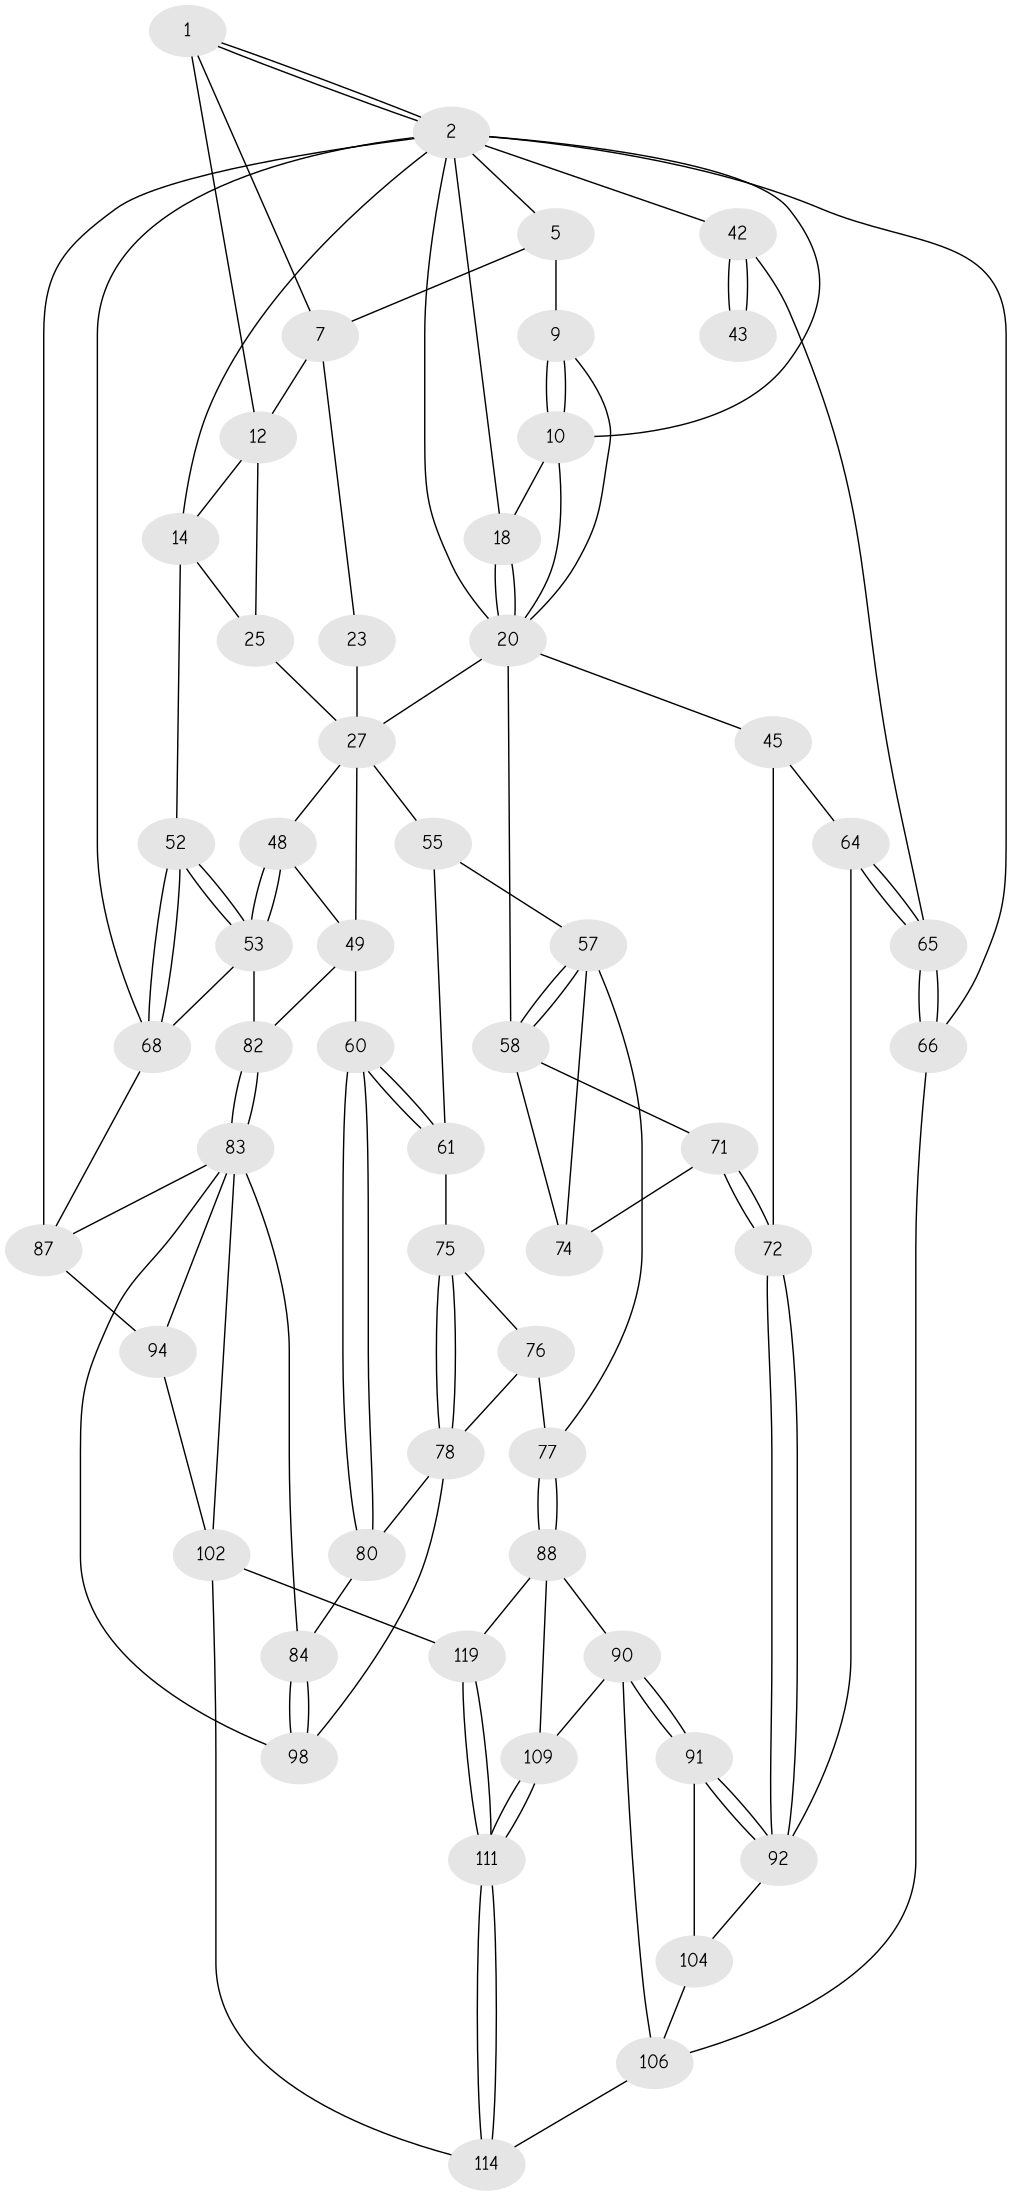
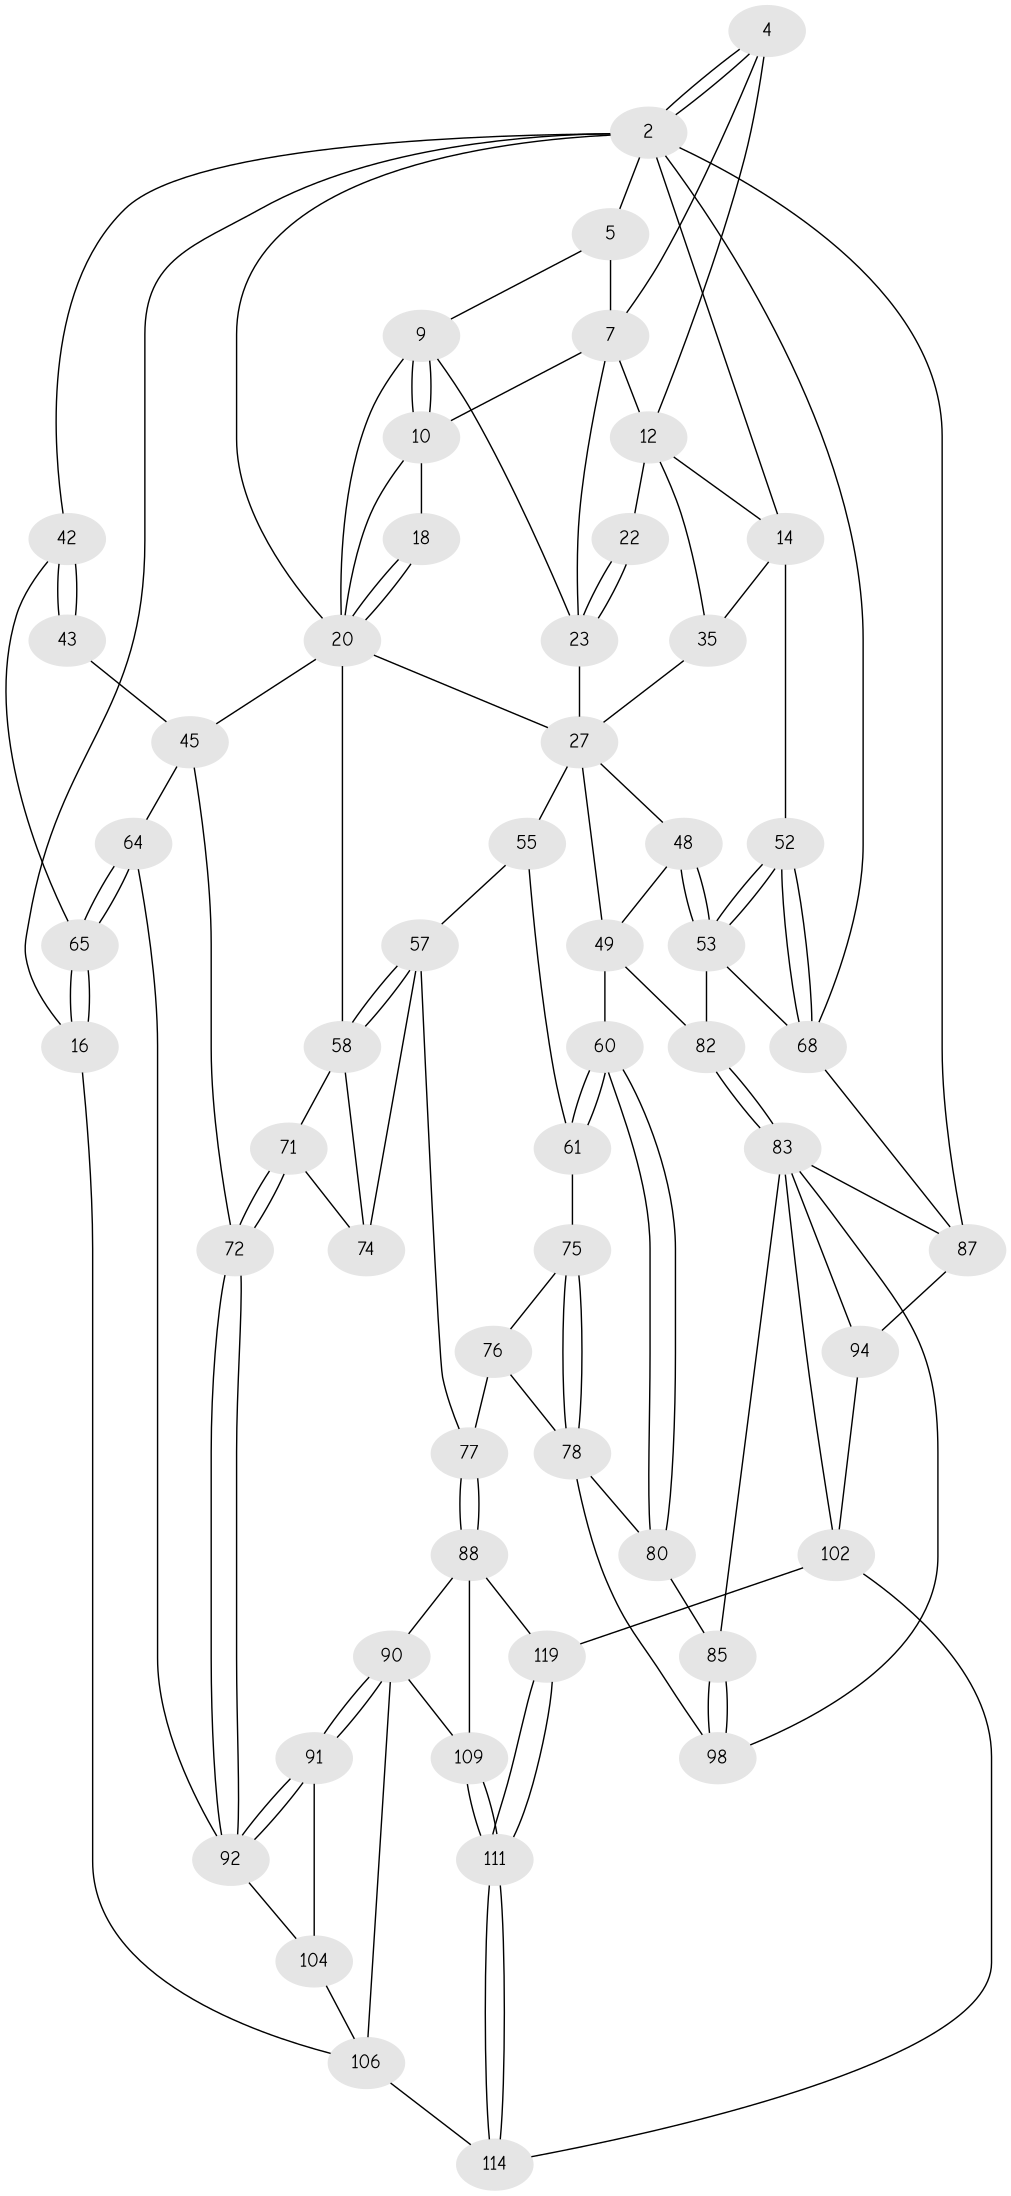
node "1": label "1" -> "4"
edge "2" -- "10": now "7" -- "10"
edge "2" -- "18": removed
edge "9" -- "23": added
node "22": added
node "25": label "25" -> "35"
edge "43" -- "45": added
node "66": label "66" -> "16"
node "84": label "84" -> "85"
